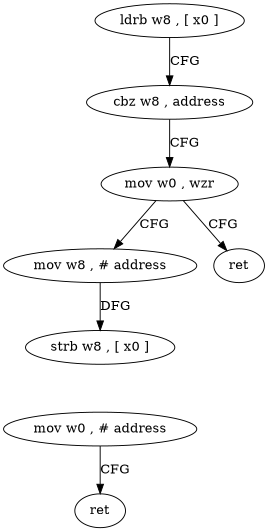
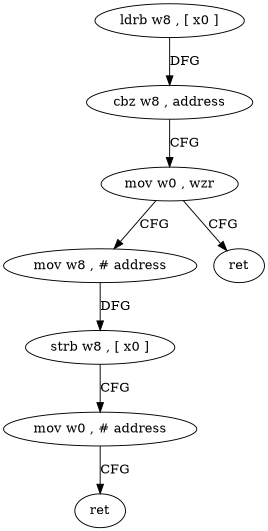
edge "ldrb w8 , [ x0 ]" -> "cbz w8 , address": label "CFG" -> "DFG"
edge "strb w8 , [ x0 ]" -> "mov w0 , # address": added, label "CFG"
